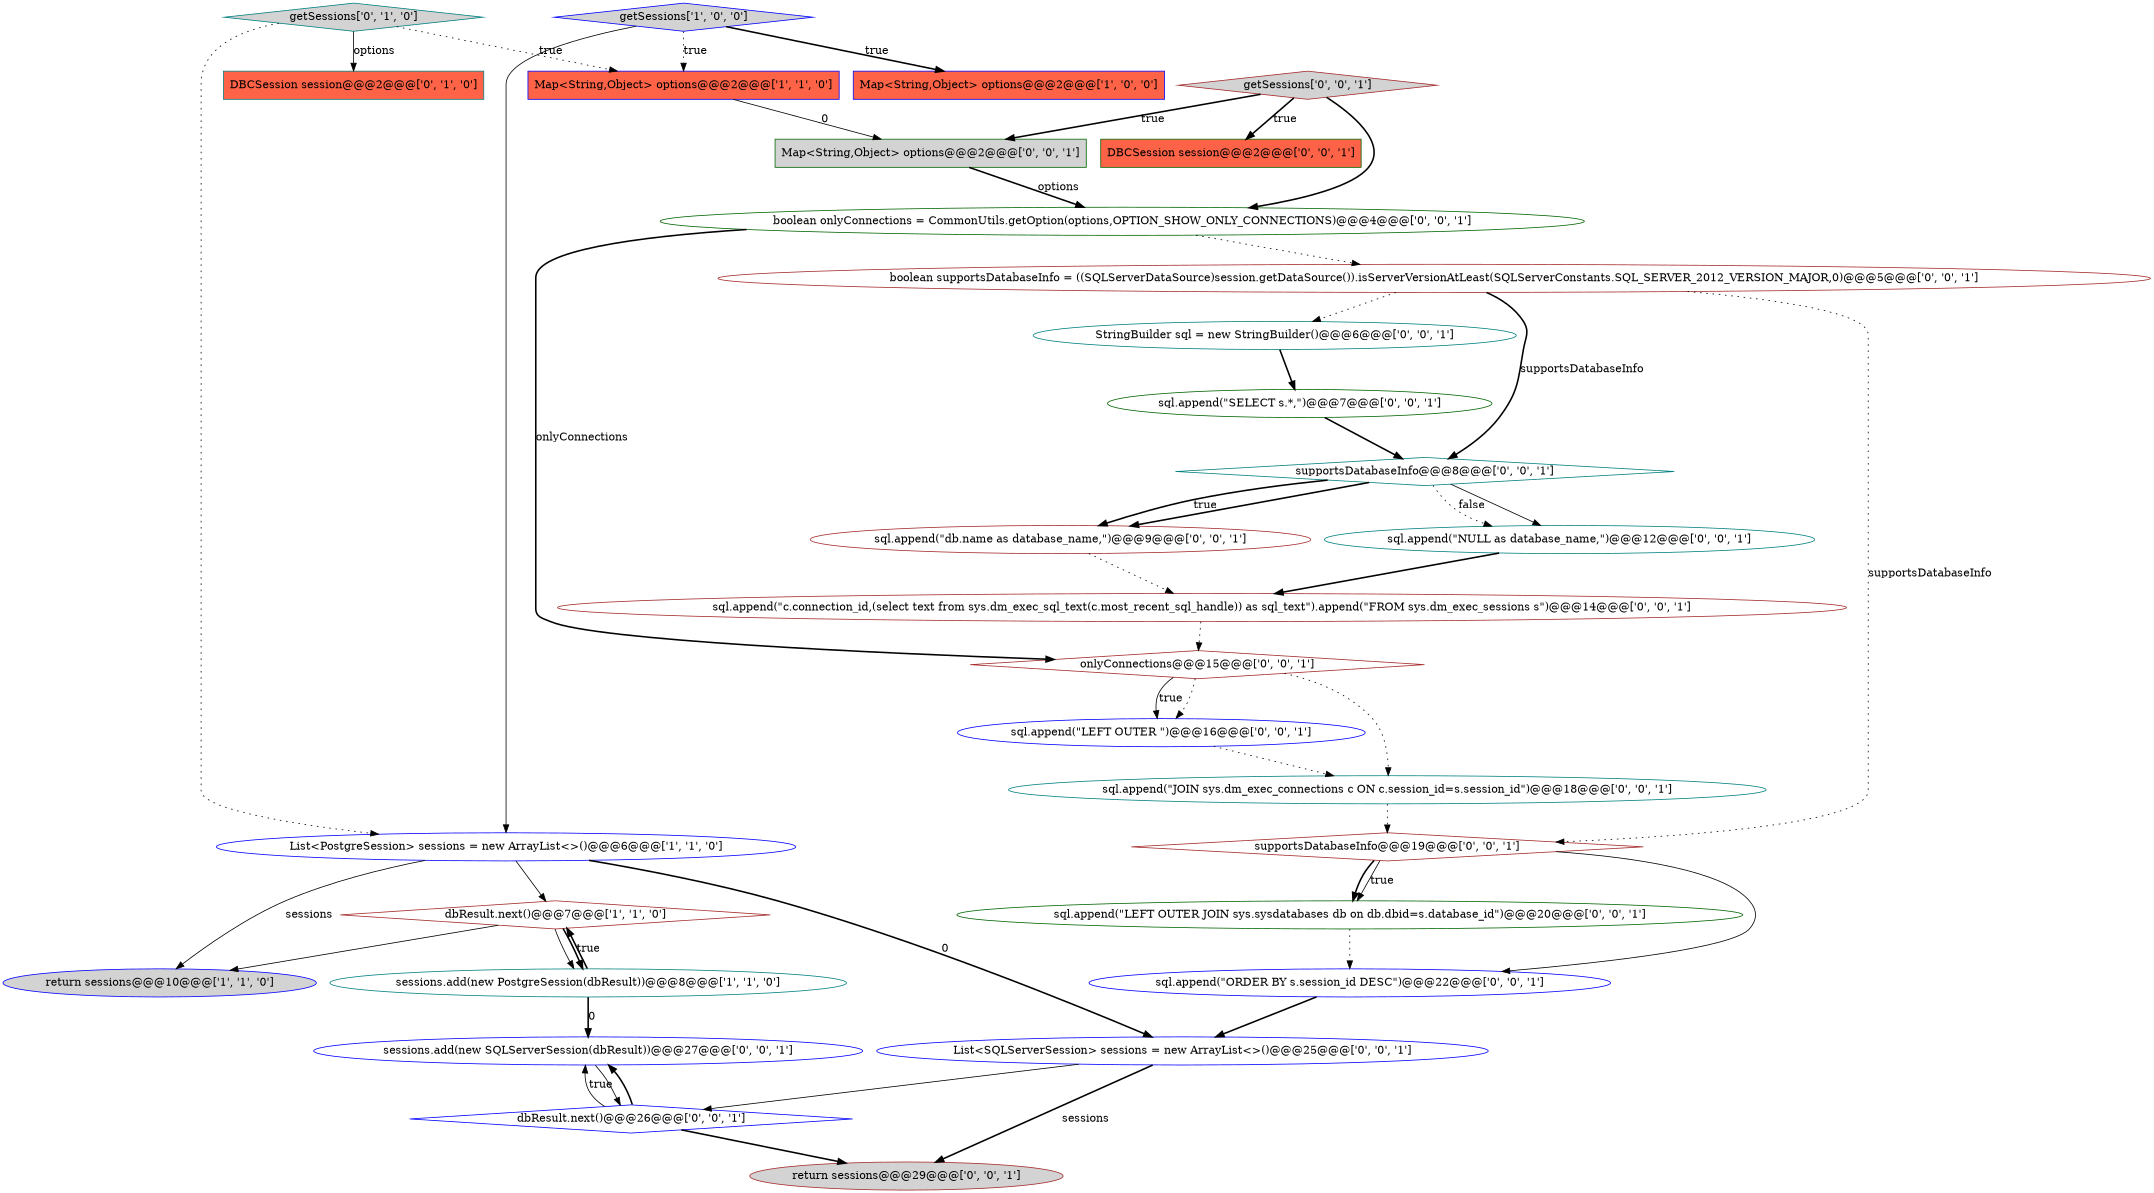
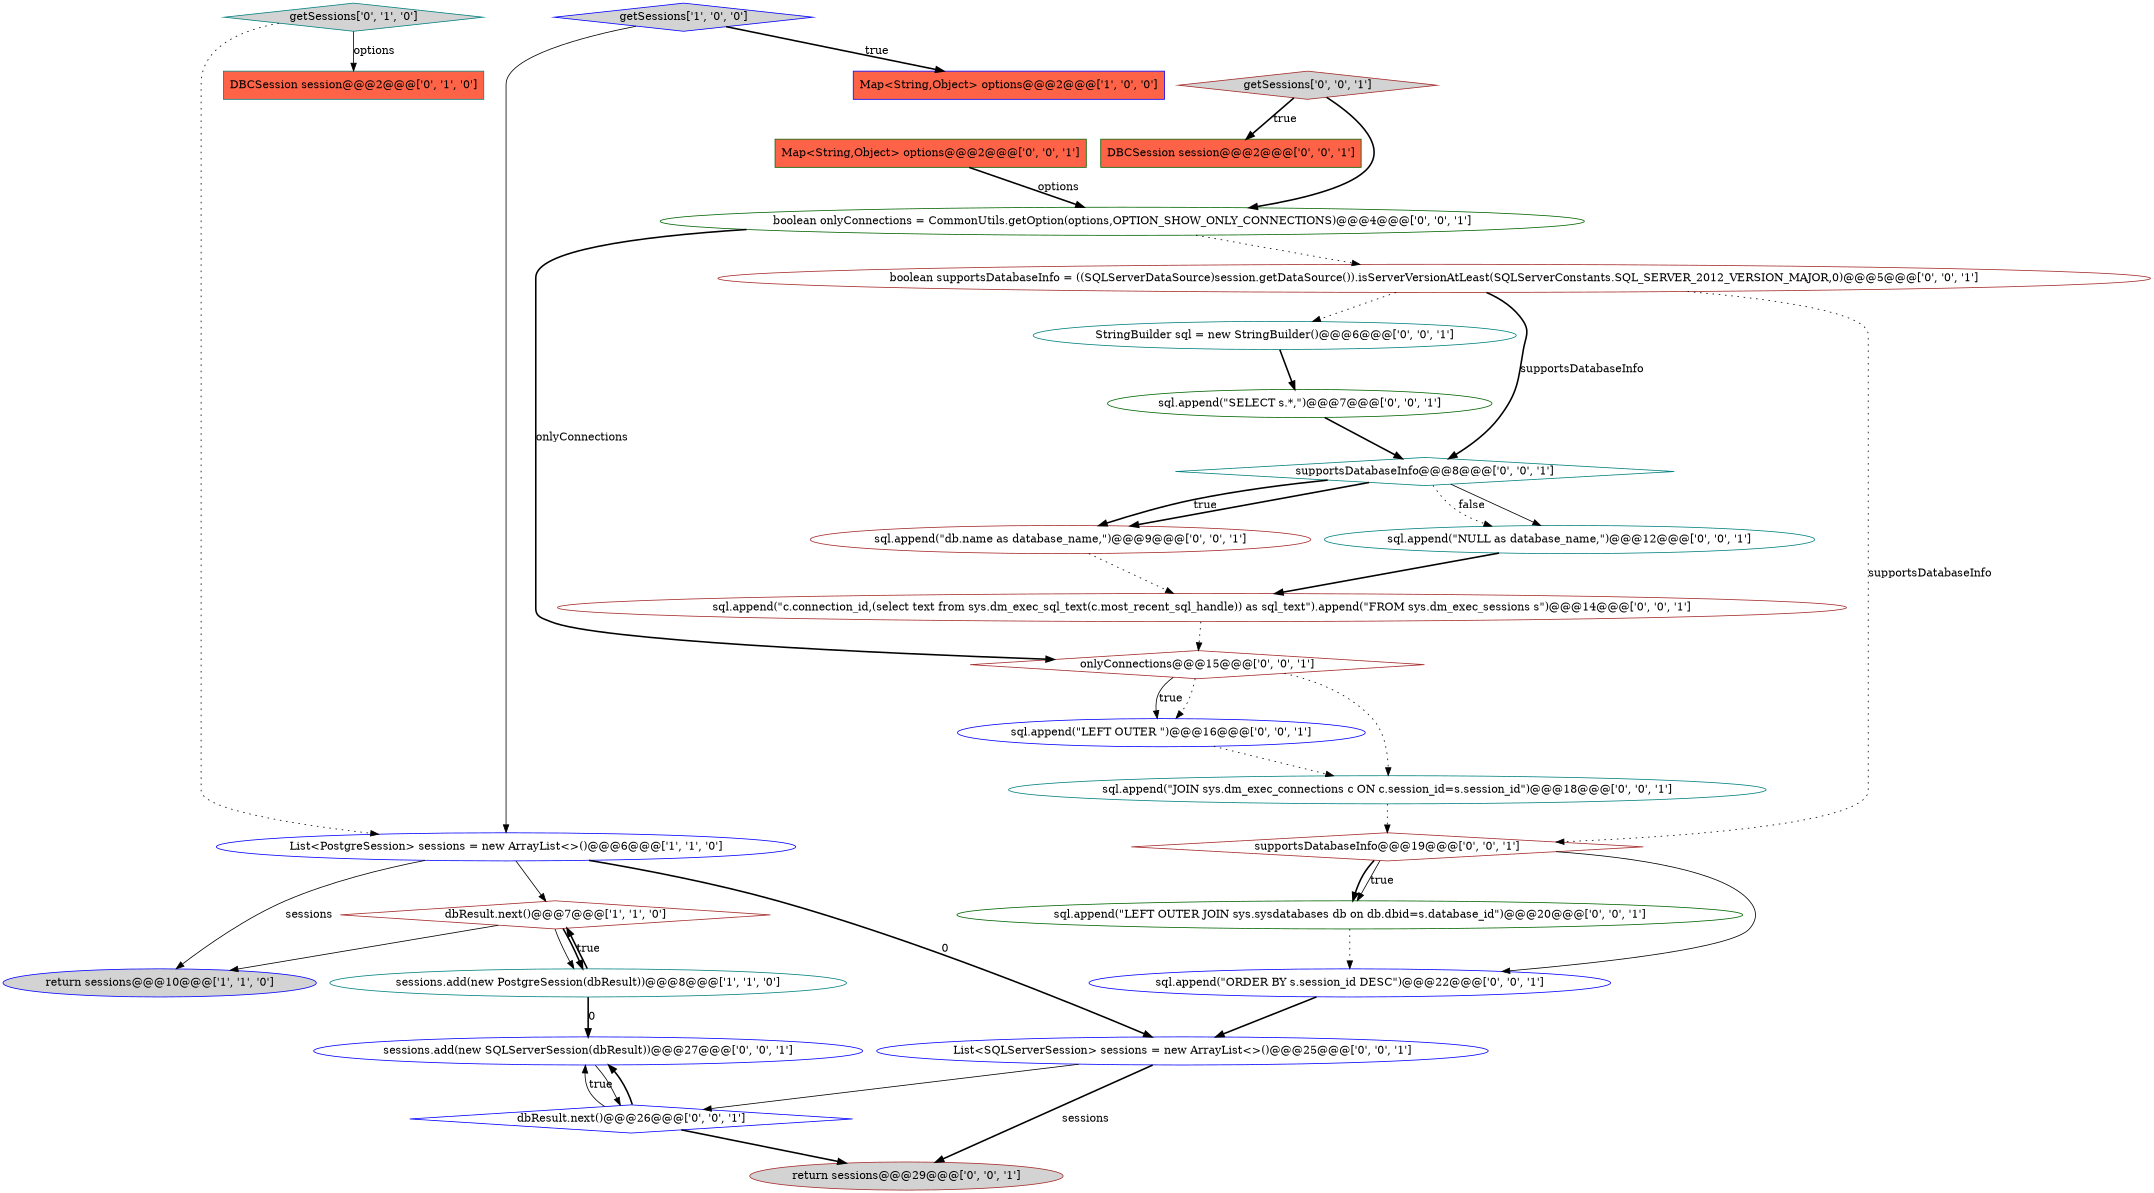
node "Map<String,Object> options@@@2@@@['1', '1', '0']": removed
edge "getSessions['0', '0', '1']" -> "Map<String,Object> options@@@2@@@['0', '0', '1']": removed, label "true"
node "Map<String,Object> options@@@2@@@['0', '0', '1']": fillcolor lightgray -> tomato
